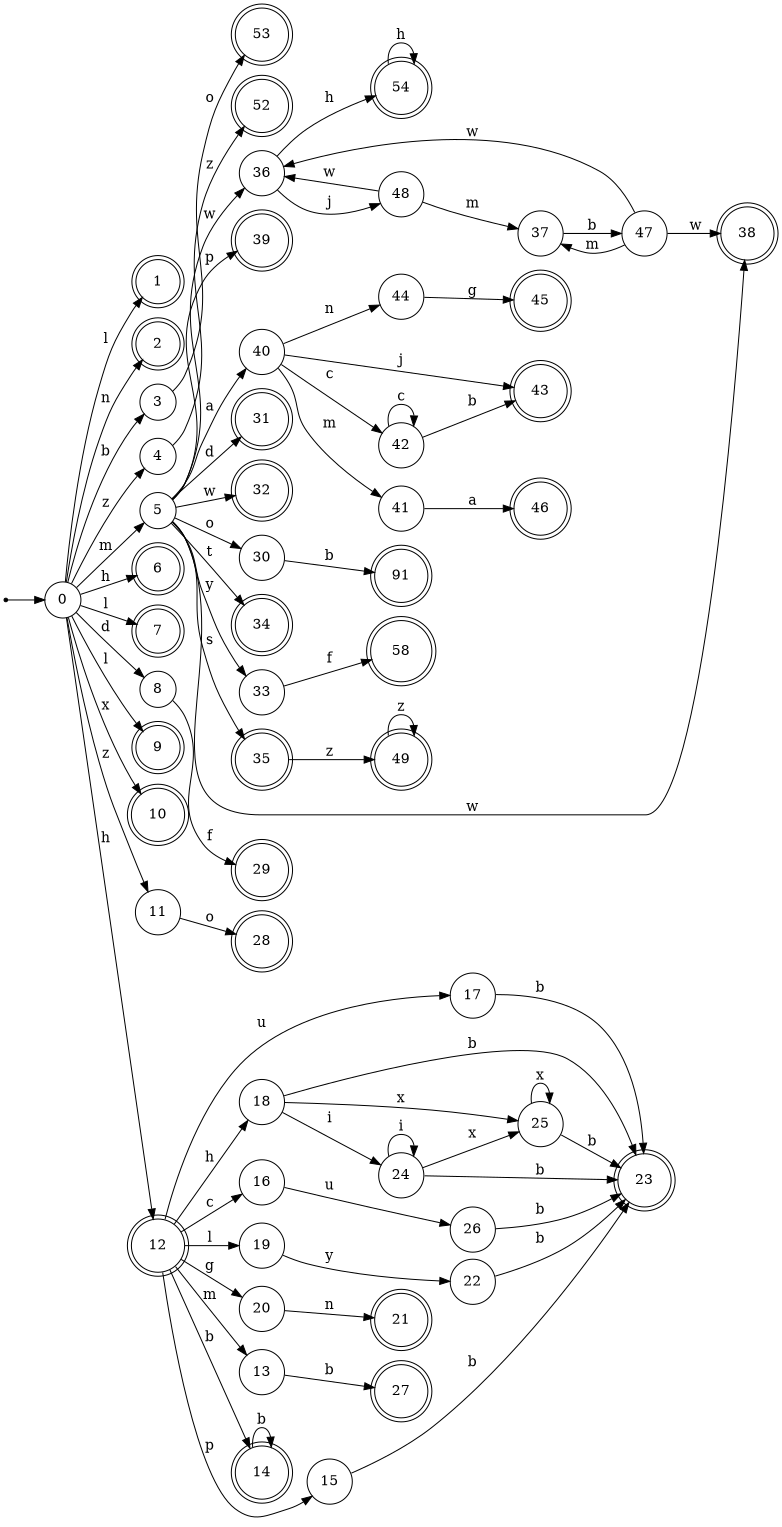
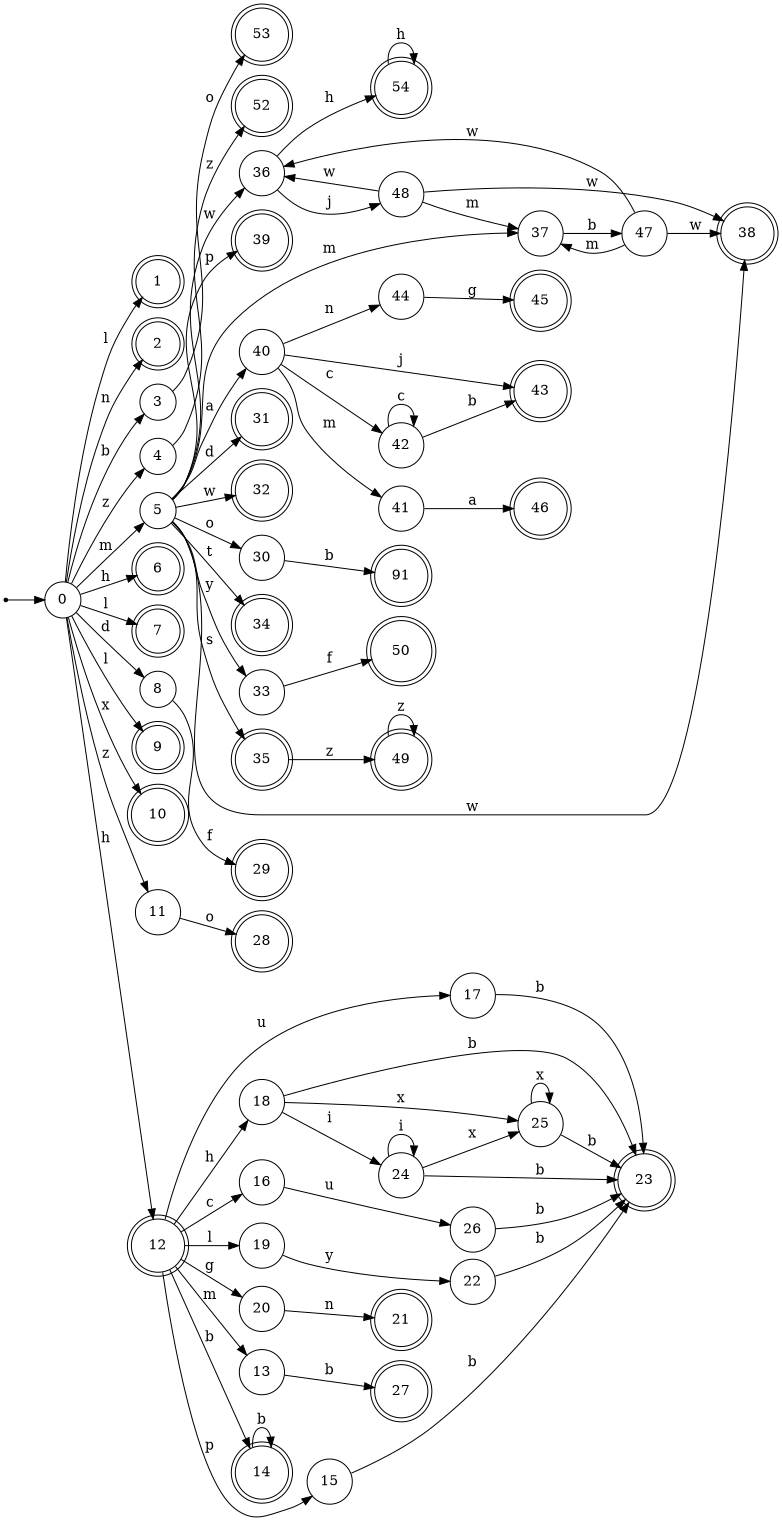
edge "48" -> "38": added, label "w"
edge "5" -> "37": added, label "m"
node "58": label "58" -> "50"
